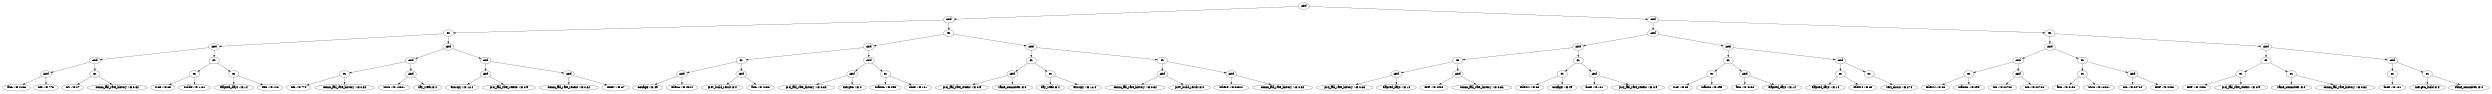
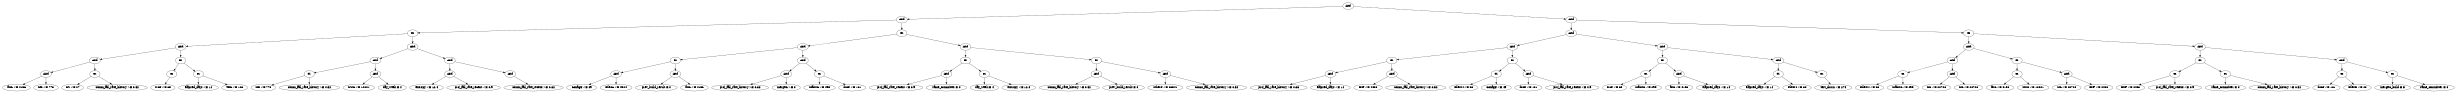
node "buildF <= 1101": removed
node "NDEV <= 67": removed
node "FilesD <= 28": added
